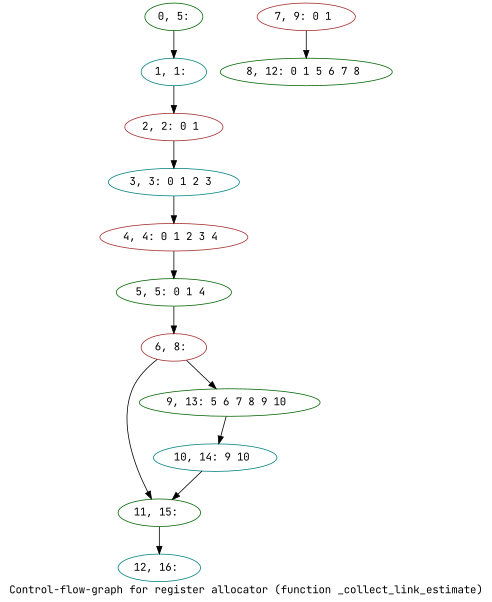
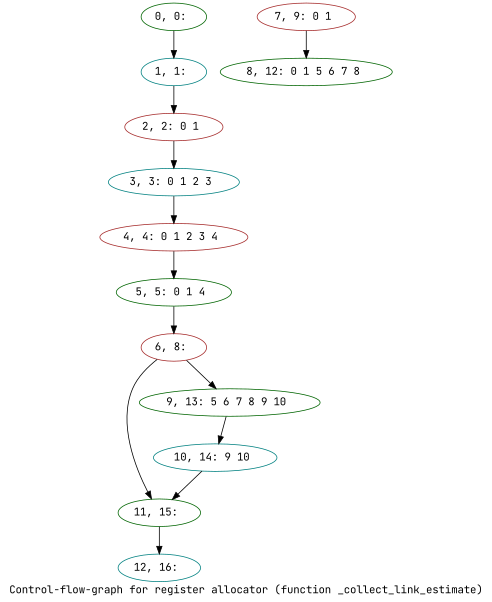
node "0, 5:": label "0, 5:" -> "0, 0:"
